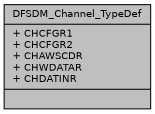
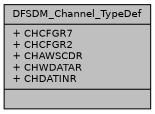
node "DFSDM_Channel_TypeDef": text "+ CHCFGR1" -> "+ CHCFGR7"
